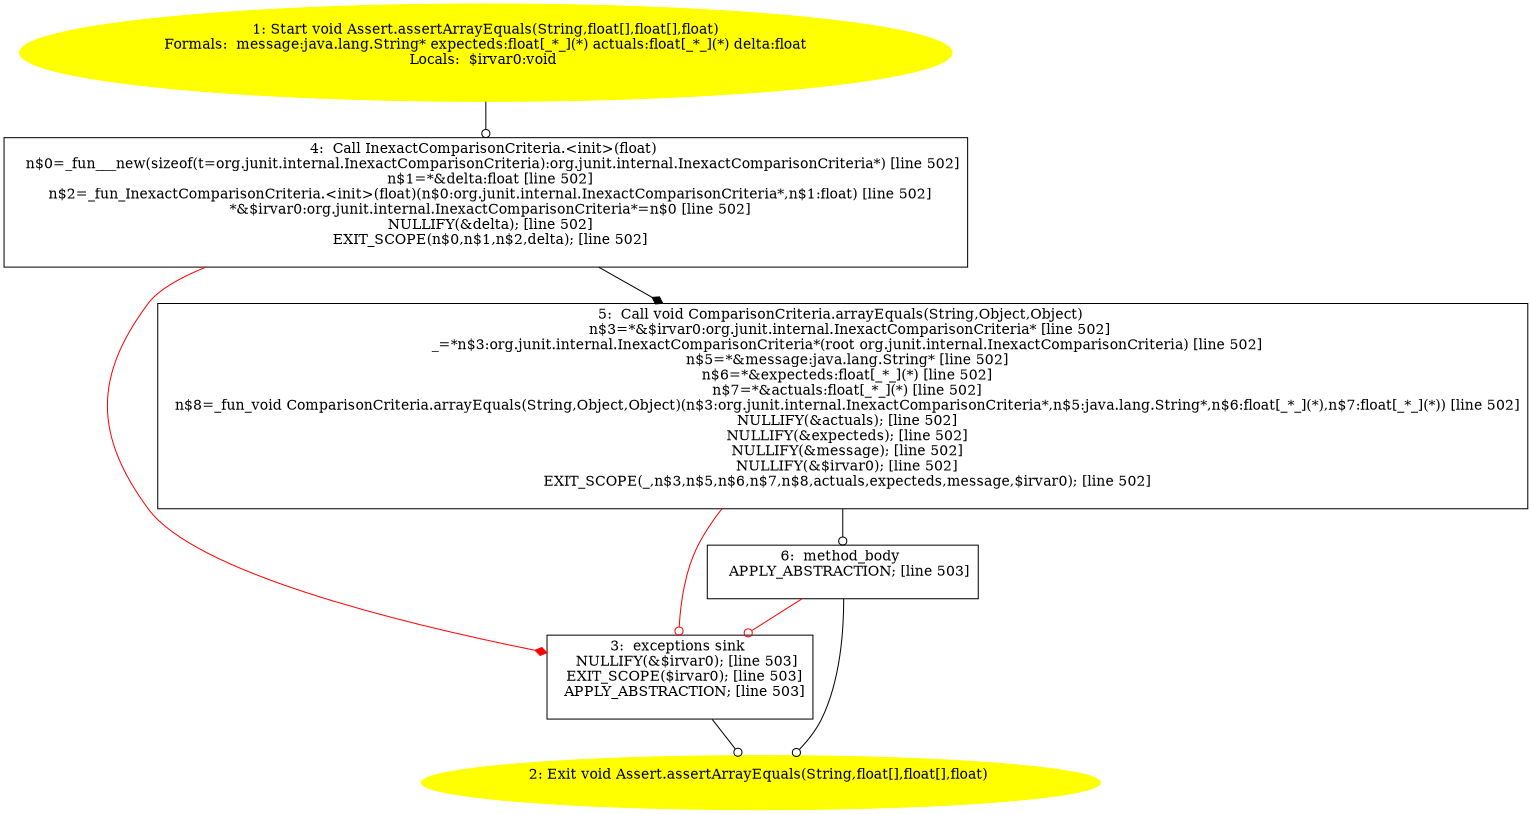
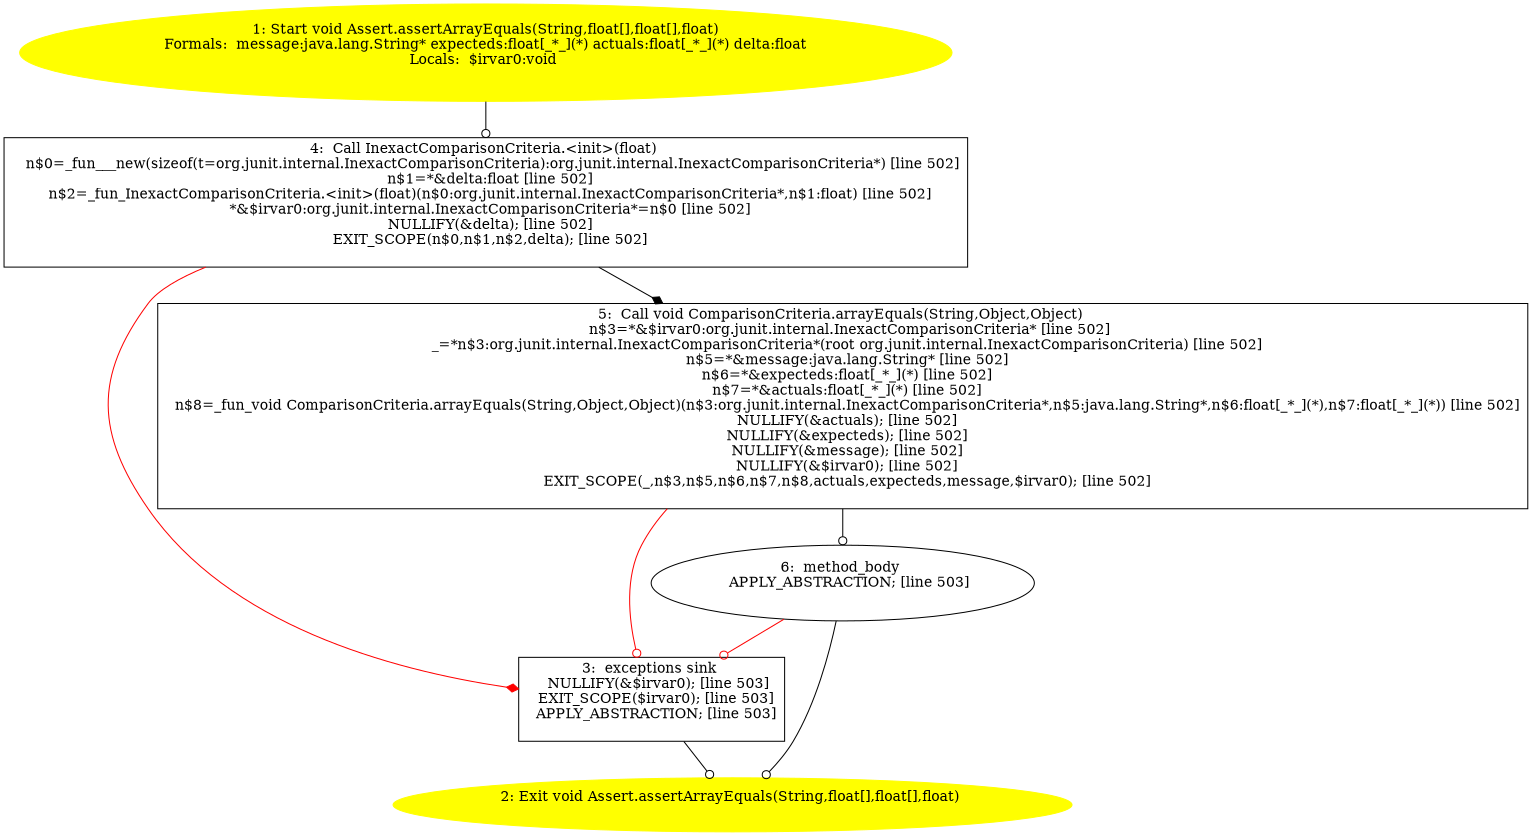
node "6:  method_body APPLY_ABSTRACTION; [line 503]": shape box -> ellipse
